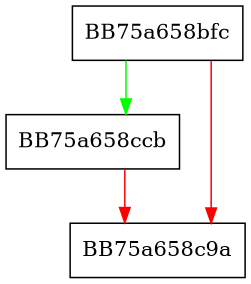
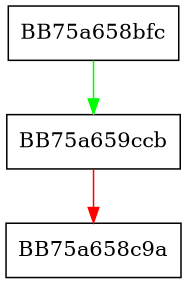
edge "BB75a658bfc" -> "BB75a658c9a": removed
node "BB75a658ccb": label "BB75a658ccb" -> "BB75a659ccb"
